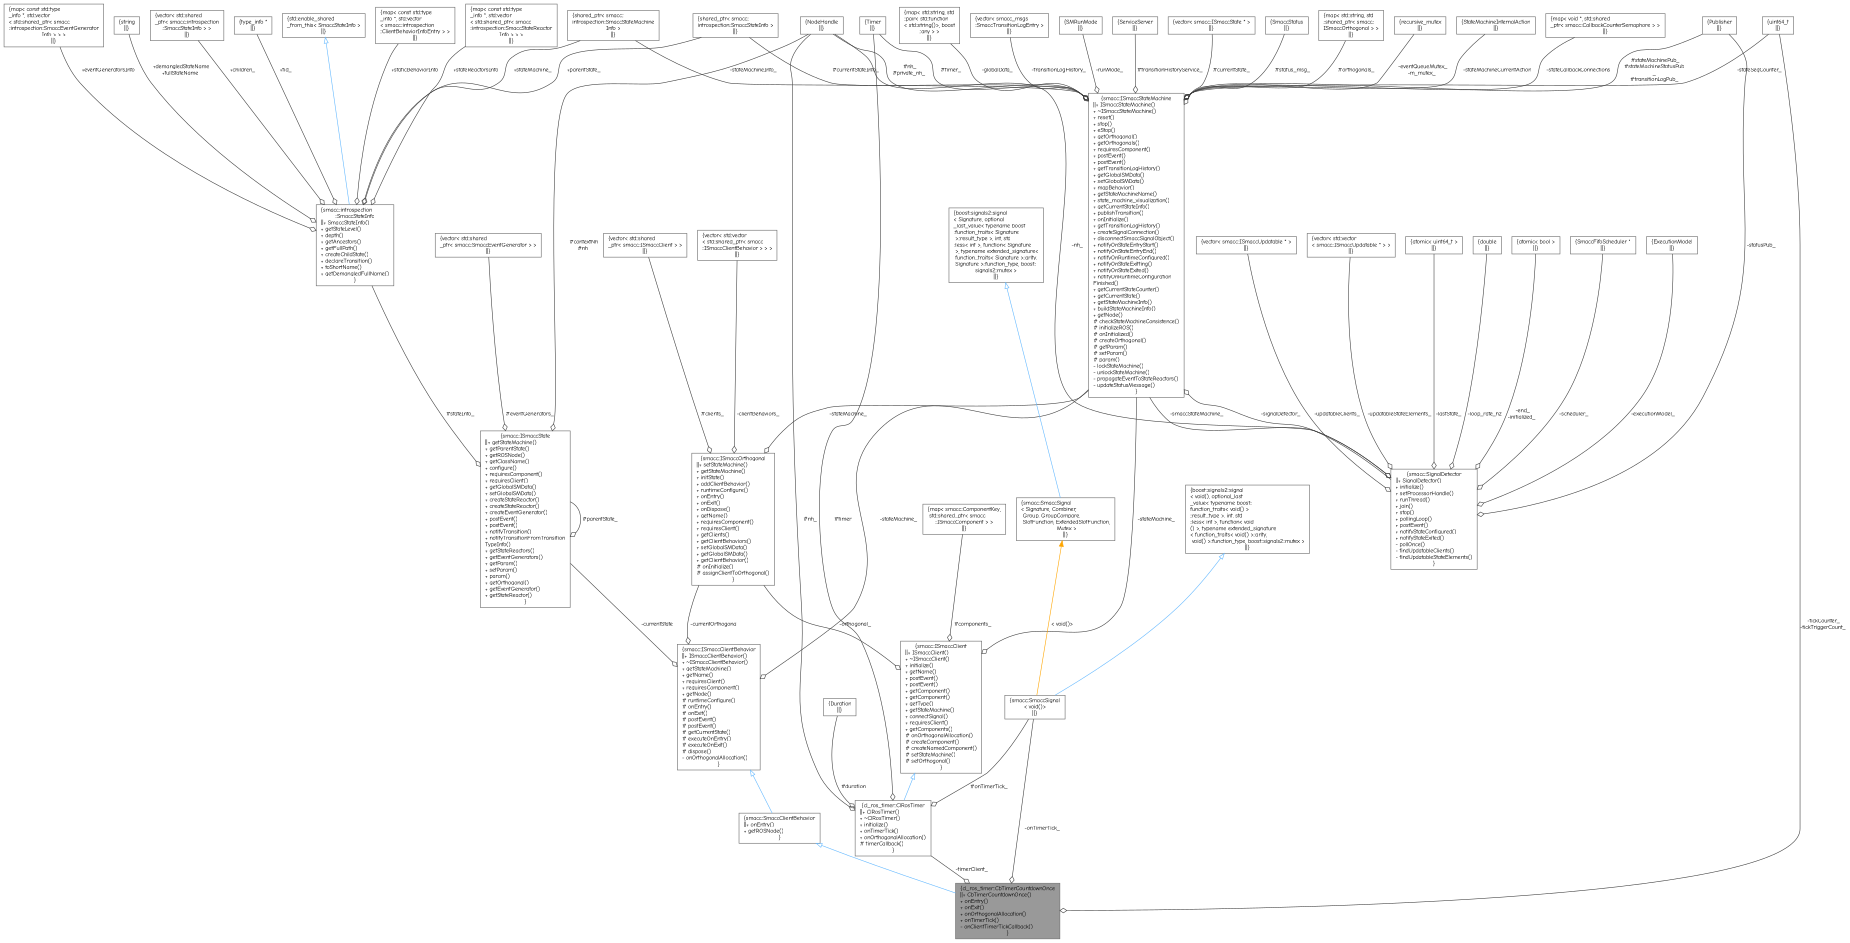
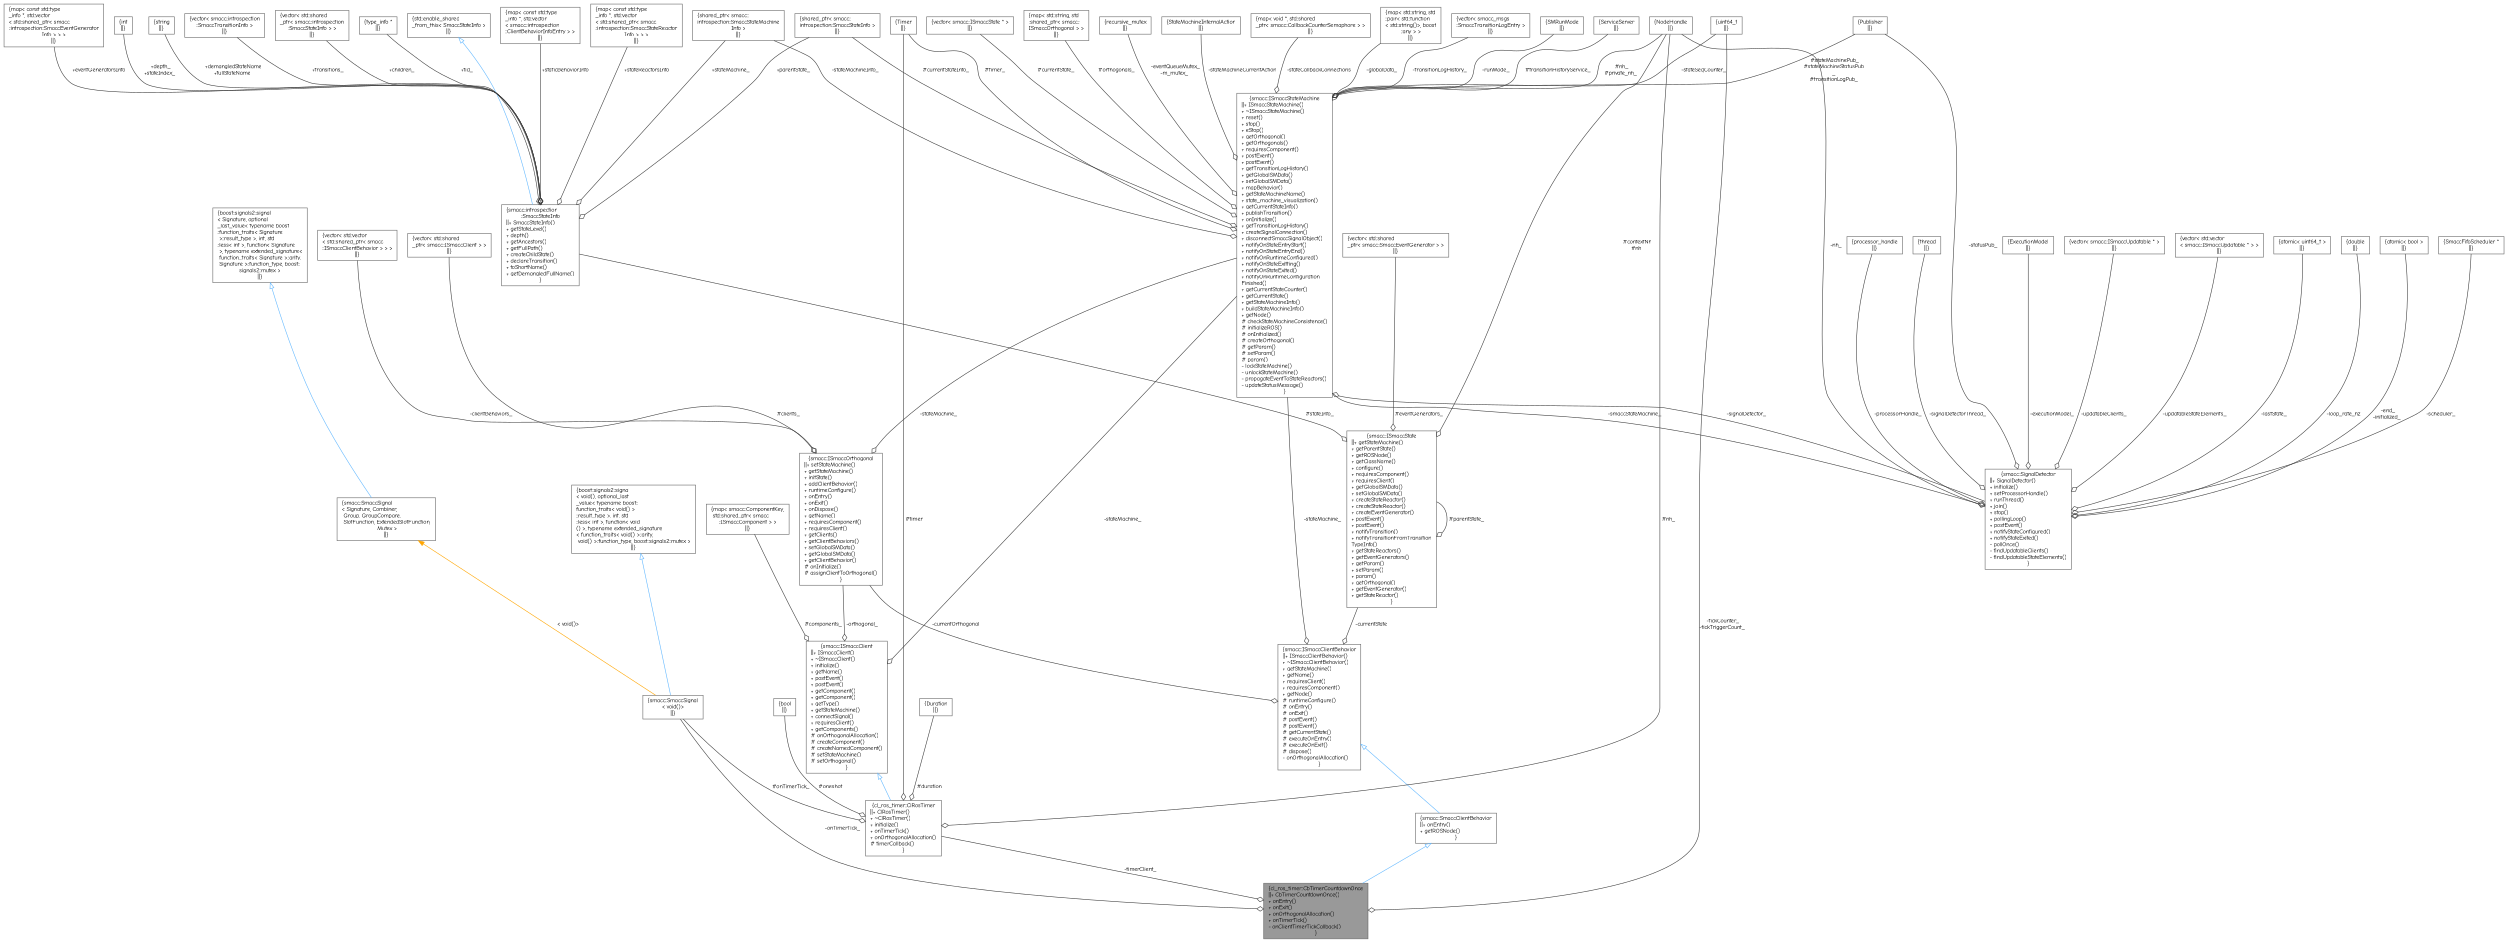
node "{int ||}": added
node "{vector< smacc::introspection ::SmaccTransitionInfo > ||}": added
node "{SmaccStatus ||}": removed
node "{processor_handle ||}": added
node "{thread ||}": added
node "{bool ||}": added
